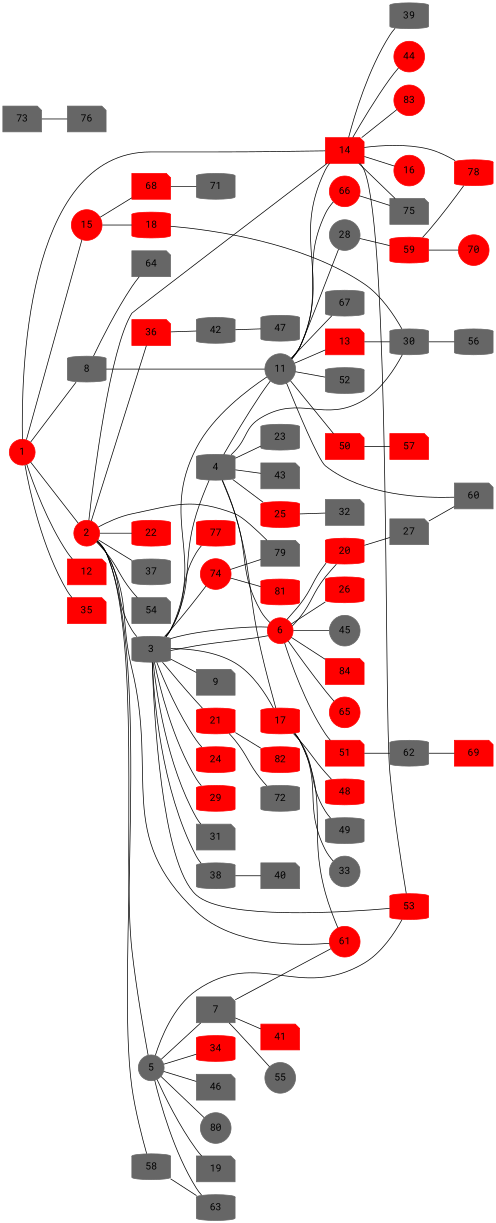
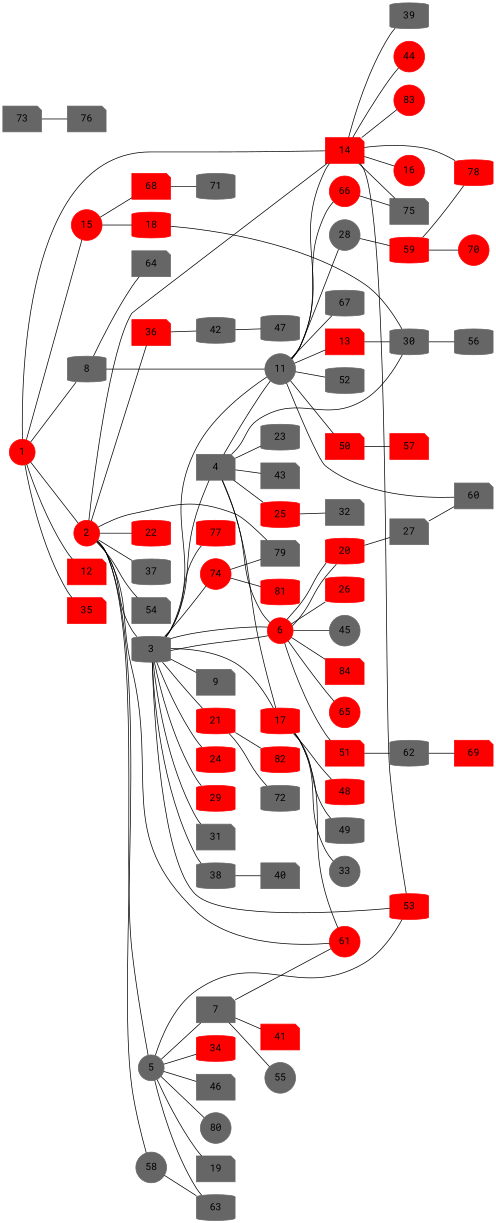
node "4": shape cylinder -> note
node "58": shape cylinder -> circle
